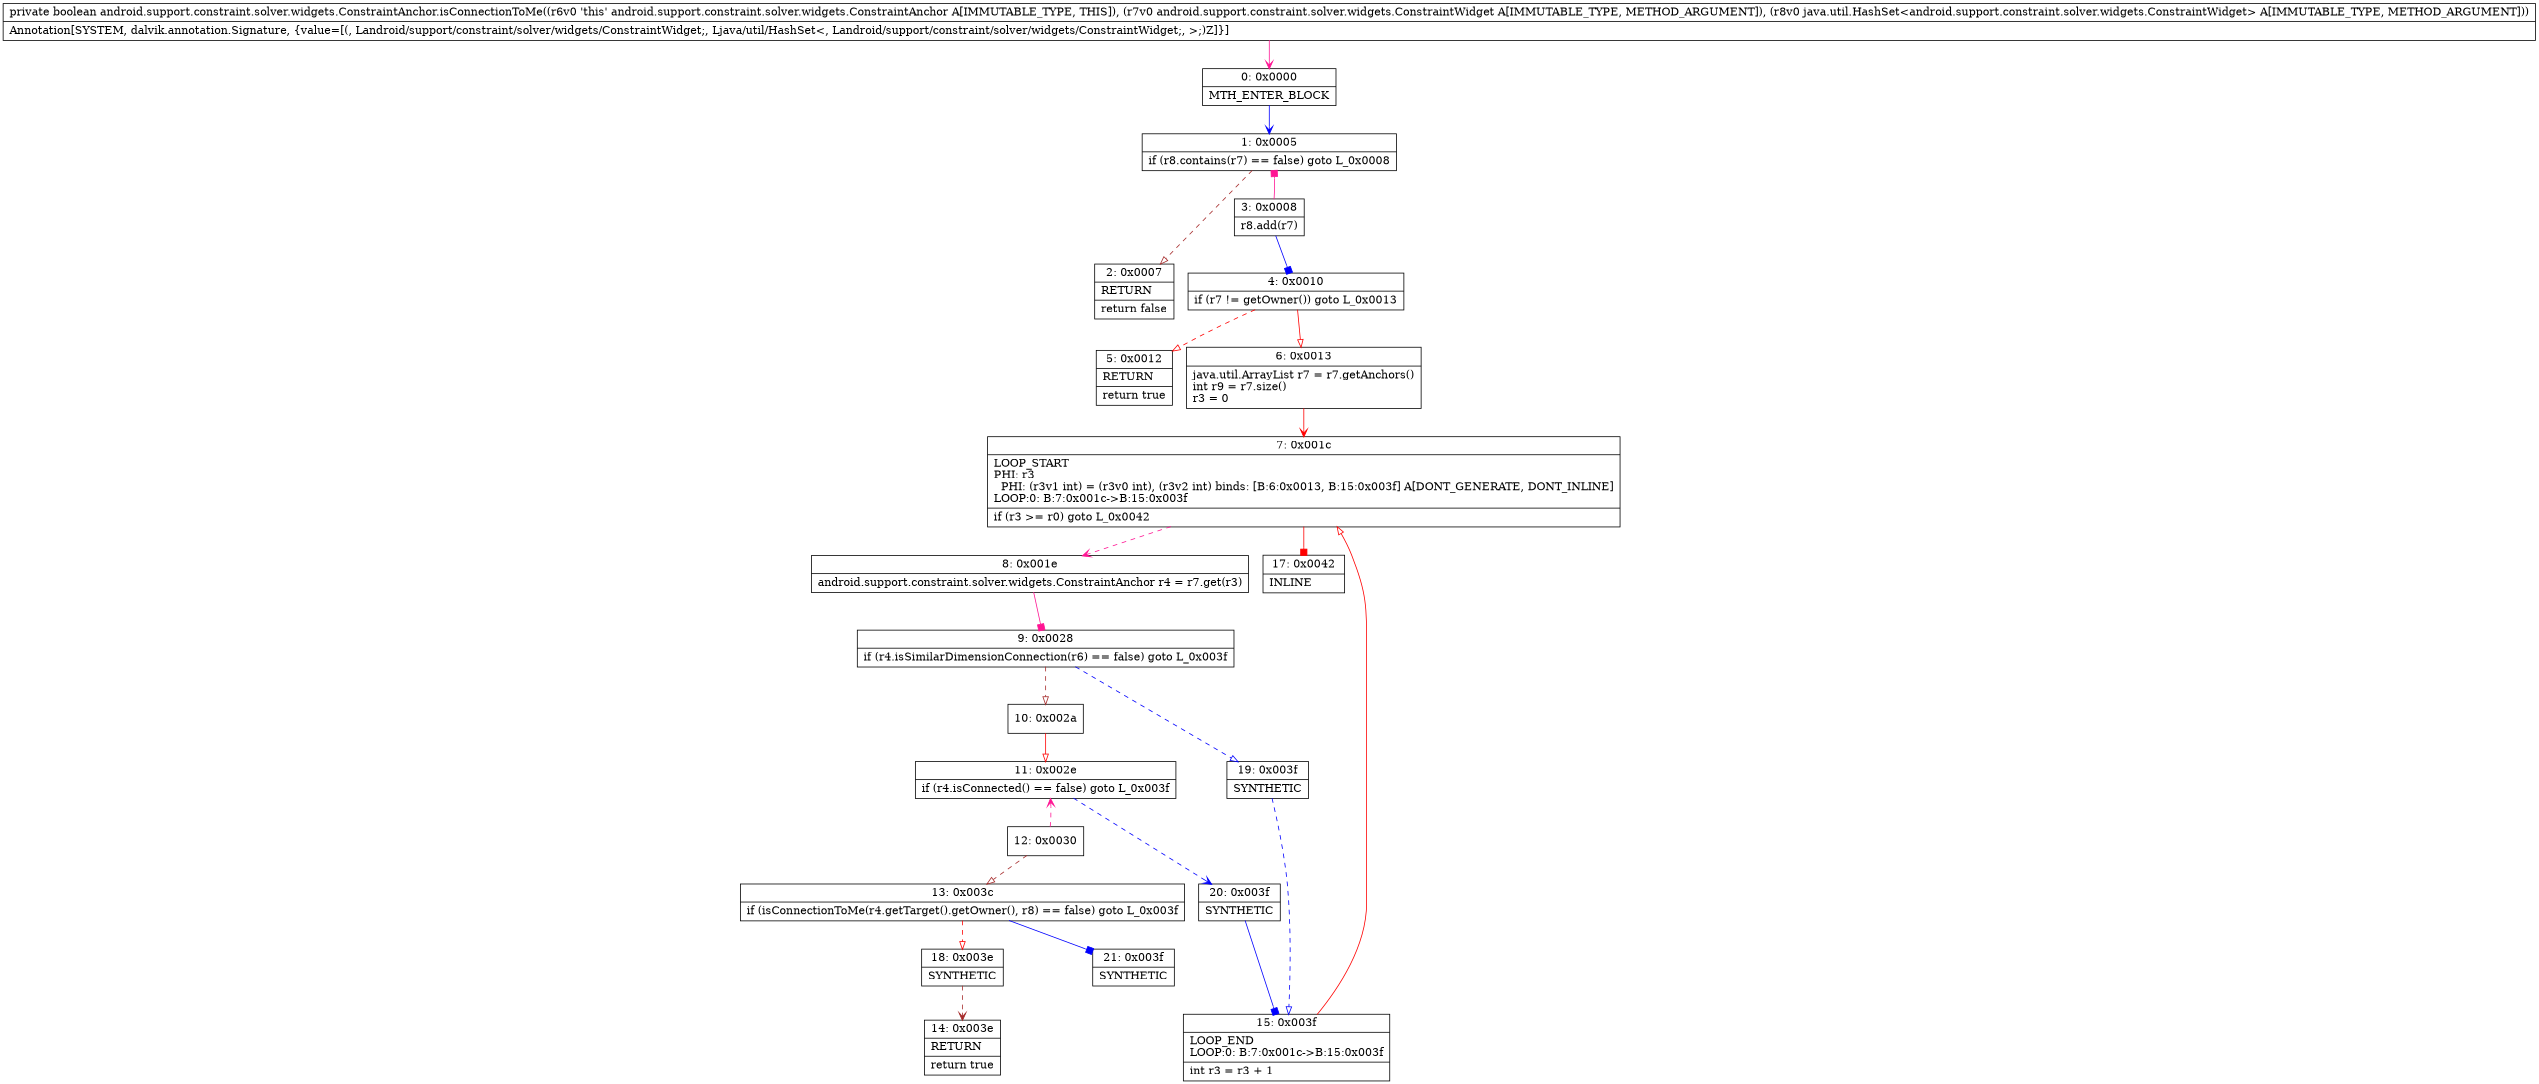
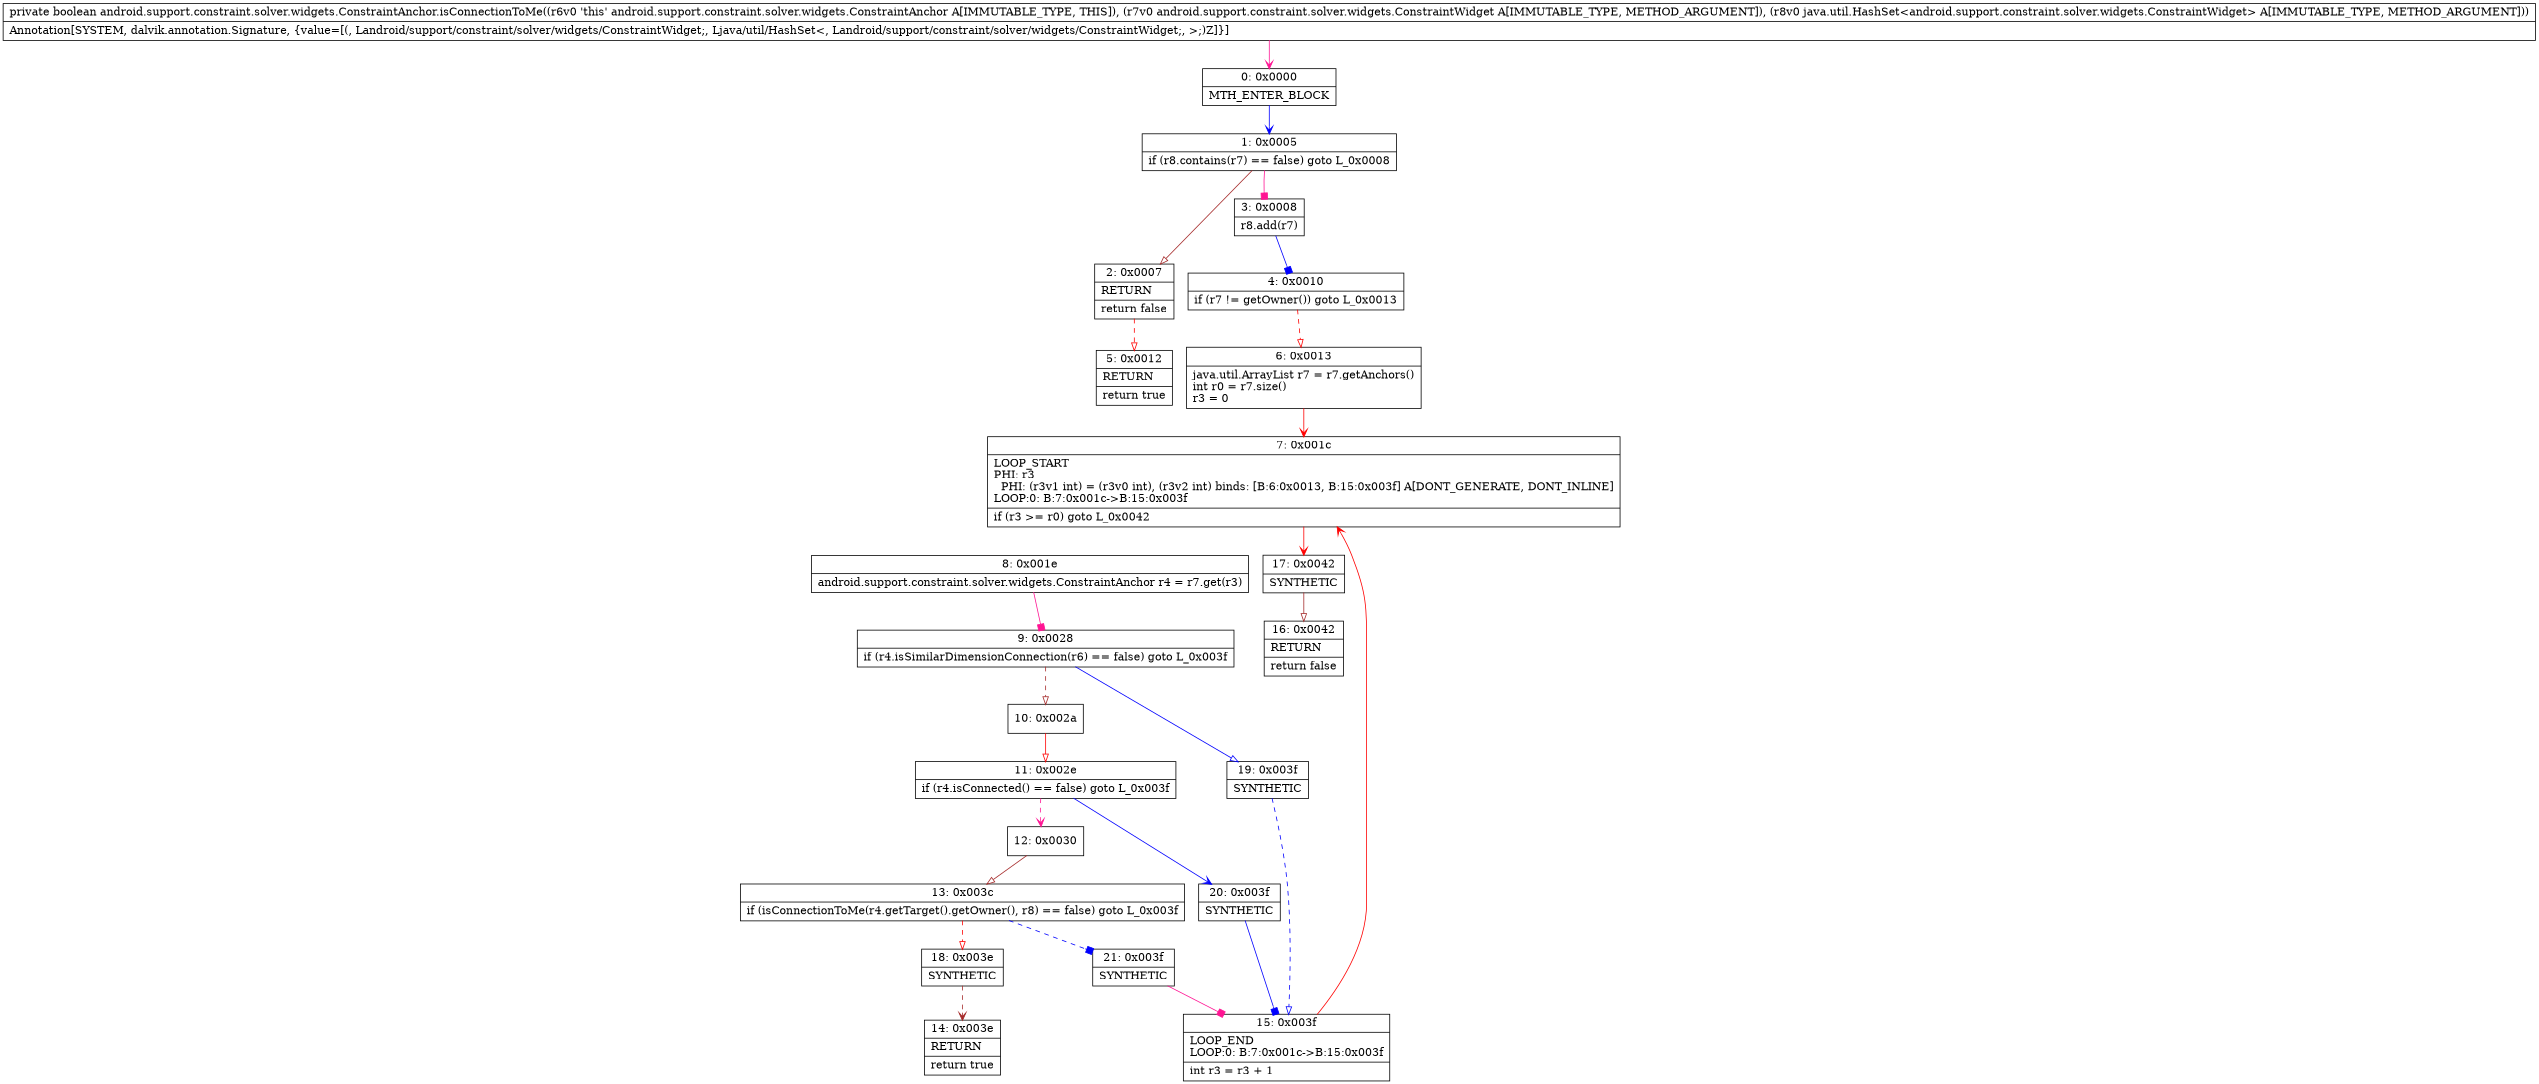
edge "3: 0x0008" -> "1: 0x0005": reversed
edge "1: 0x0005" -> "2: 0x0007": style dashed -> solid
edge "4: 0x0010" -> "6: 0x0013": style solid -> dashed
edge "4: 0x0010" -> "5: 0x0012": now "2: 0x0007" -> "5: 0x0012"
node "6: 0x0013": text "int r9 = r7.size()" -> "int r0 = r7.size()"
edge "7: 0x001c" -> "17: 0x0042": arrowhead box -> vee
edge "7: 0x001c" -> "8: 0x001e": removed
node "17: 0x0042": text "INLINE" -> "SYNTHETIC"
node "16: 0x0042": added
edge "9: 0x0028" -> "19: 0x003f": style dashed -> solid
edge "15: 0x003f" -> "7: 0x001c": arrowhead onormal -> vee
edge "12: 0x0030" -> "11: 0x002e": reversed
edge "11: 0x002e" -> "20: 0x003f": style dashed -> solid
edge "12: 0x0030" -> "13: 0x003c": style dashed -> solid
edge "13: 0x003c" -> "21: 0x003f": style solid -> dashed
edge "21: 0x003f" -> "15: 0x003f": added
